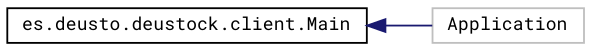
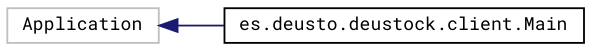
edge "Application" -> "es.deusto.deustock.client.Main": reversed
